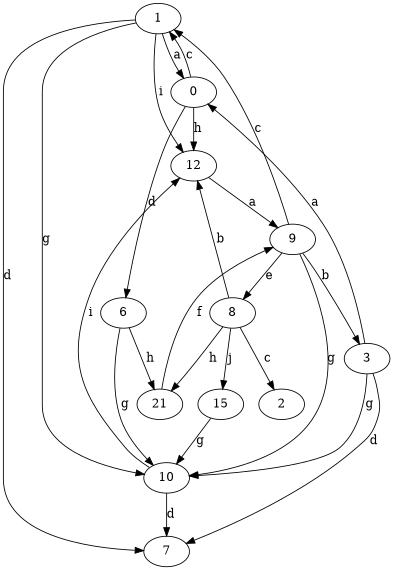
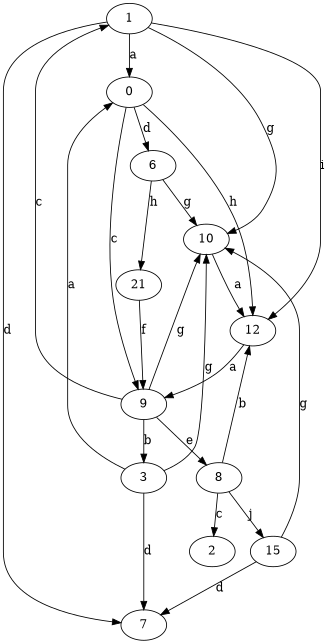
edge "0" -> "1": now "0" -> "9"
edge "10" -> "12": label "i" -> "a"
edge "8" -> "21": removed, label "h"
edge "10" -> "7": now "15" -> "7"
